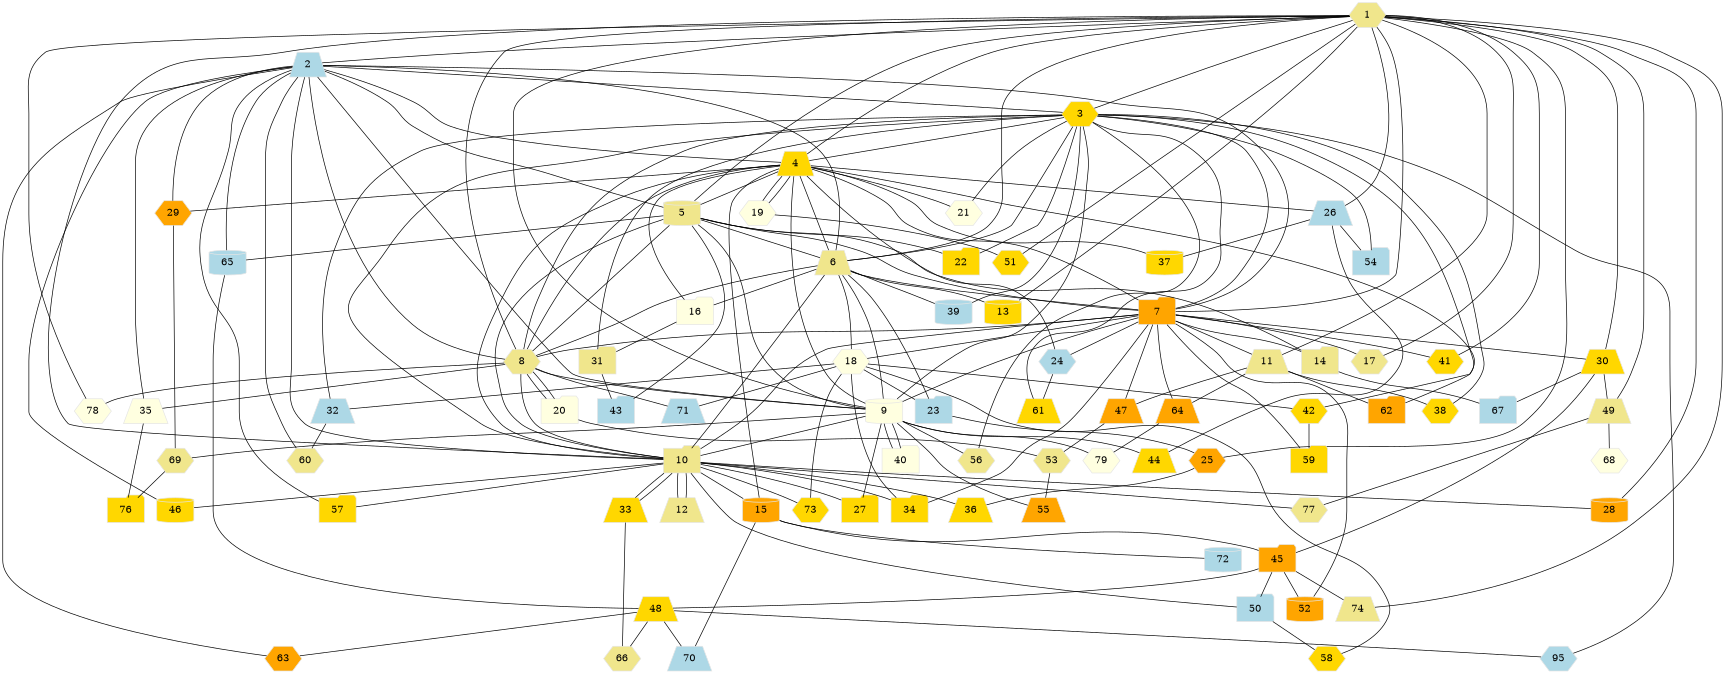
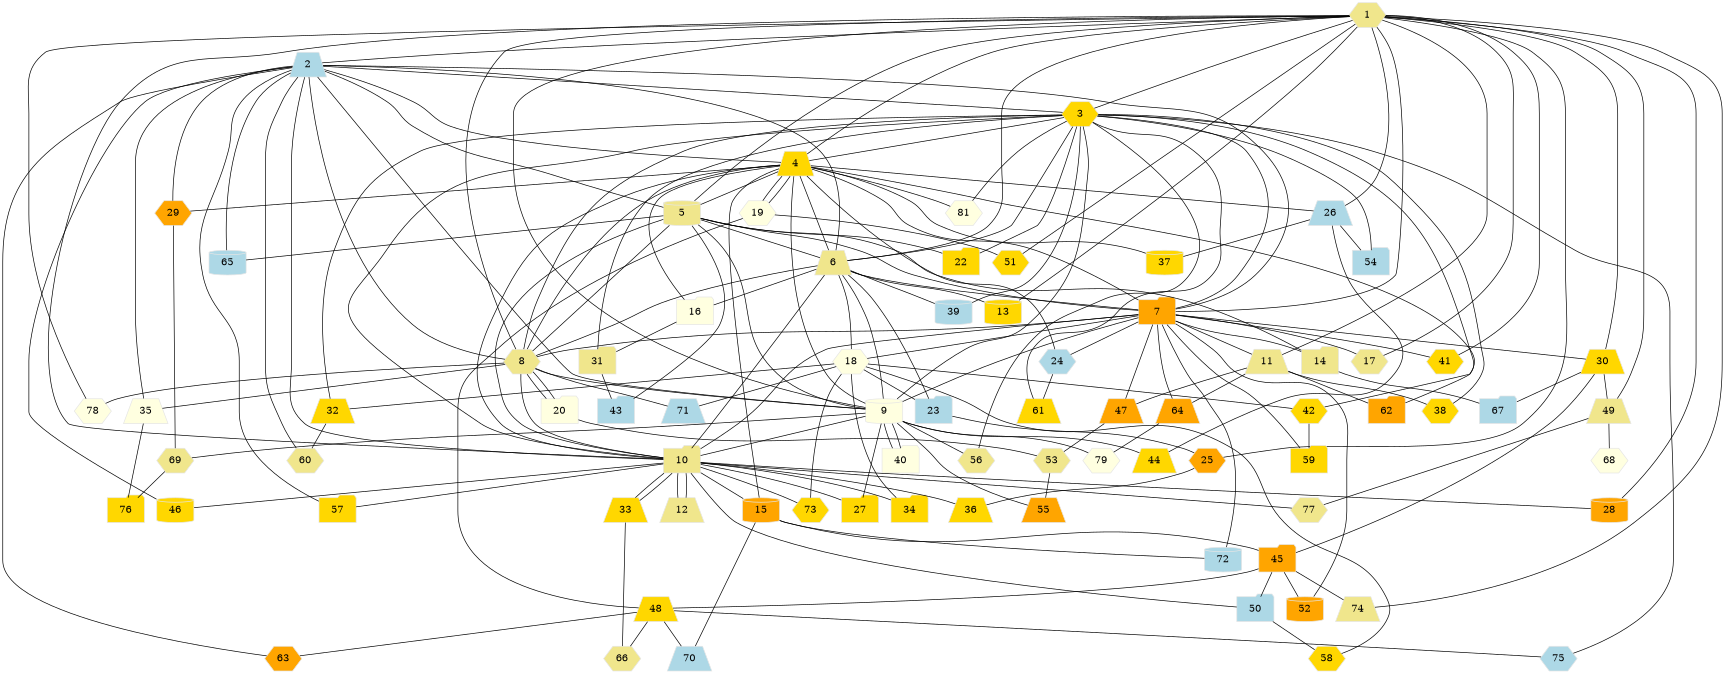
node "21": label "21" -> "81"
node "32": fillcolor lightblue -> gold
edge "7" -- "34": now "7" -- "72"
edge "65" -- "48": now "19" -- "48"
node "95": label "95" -> "75"
